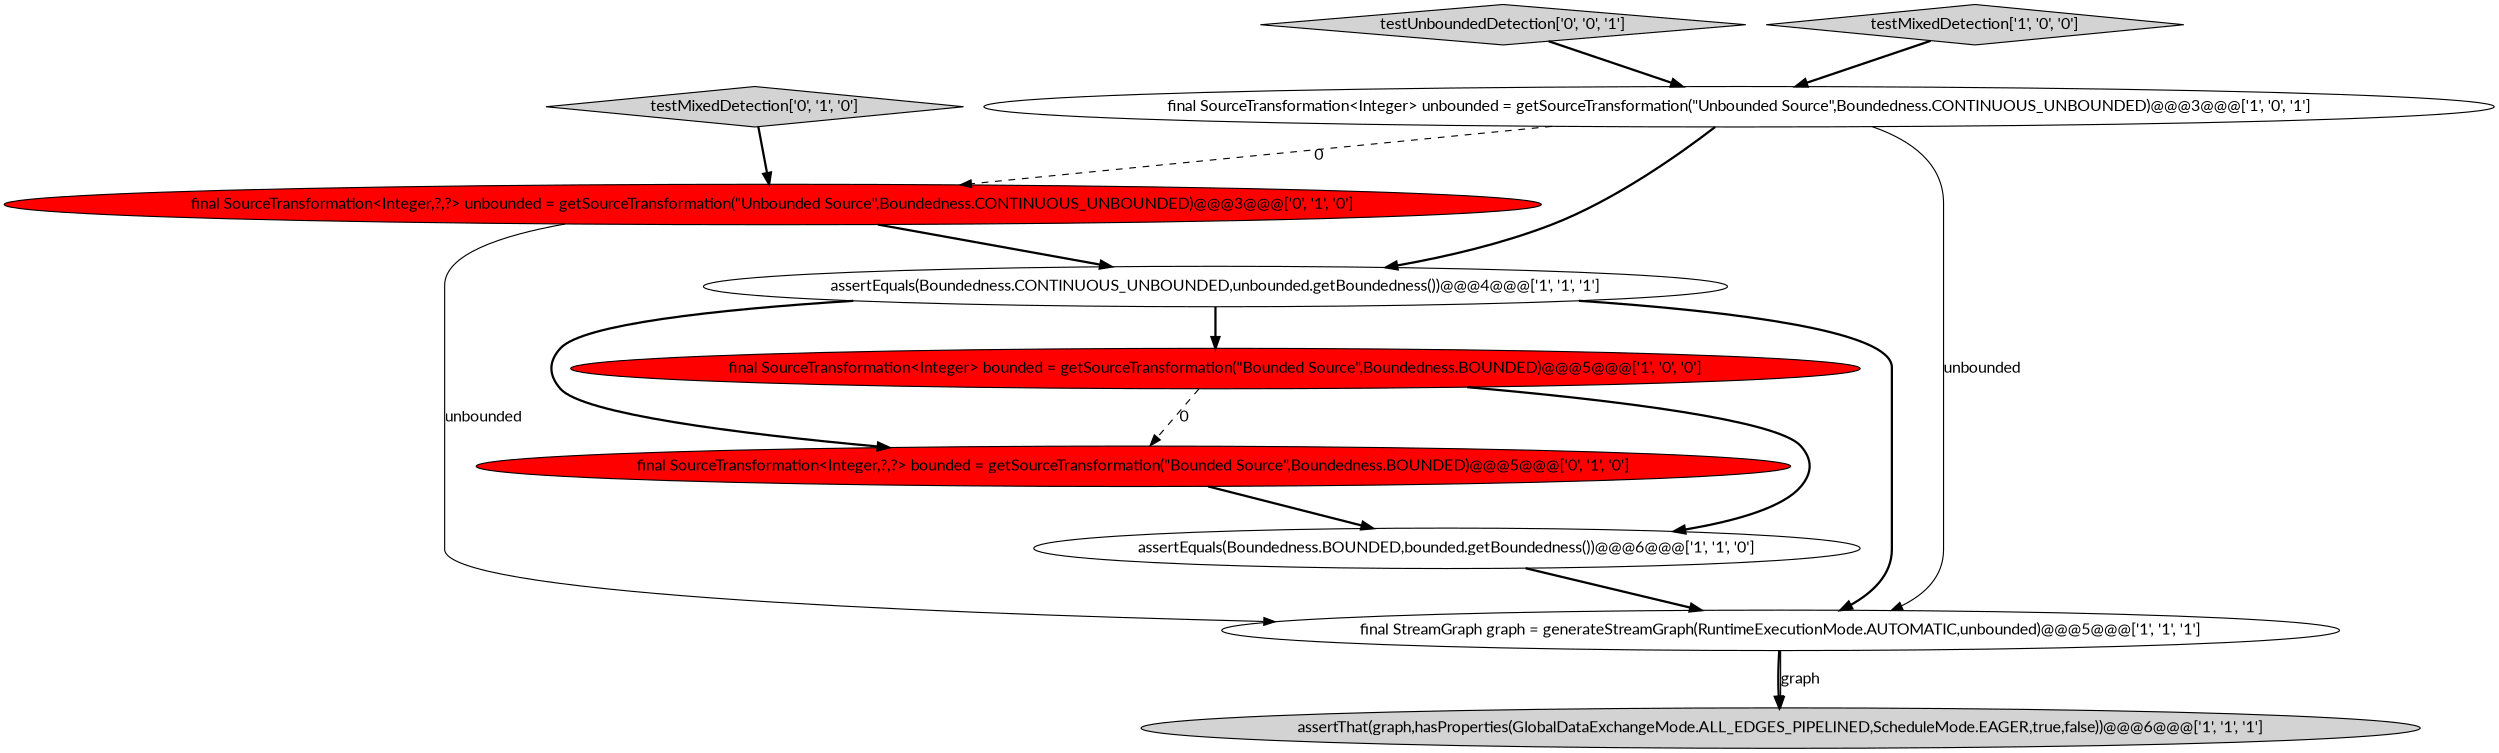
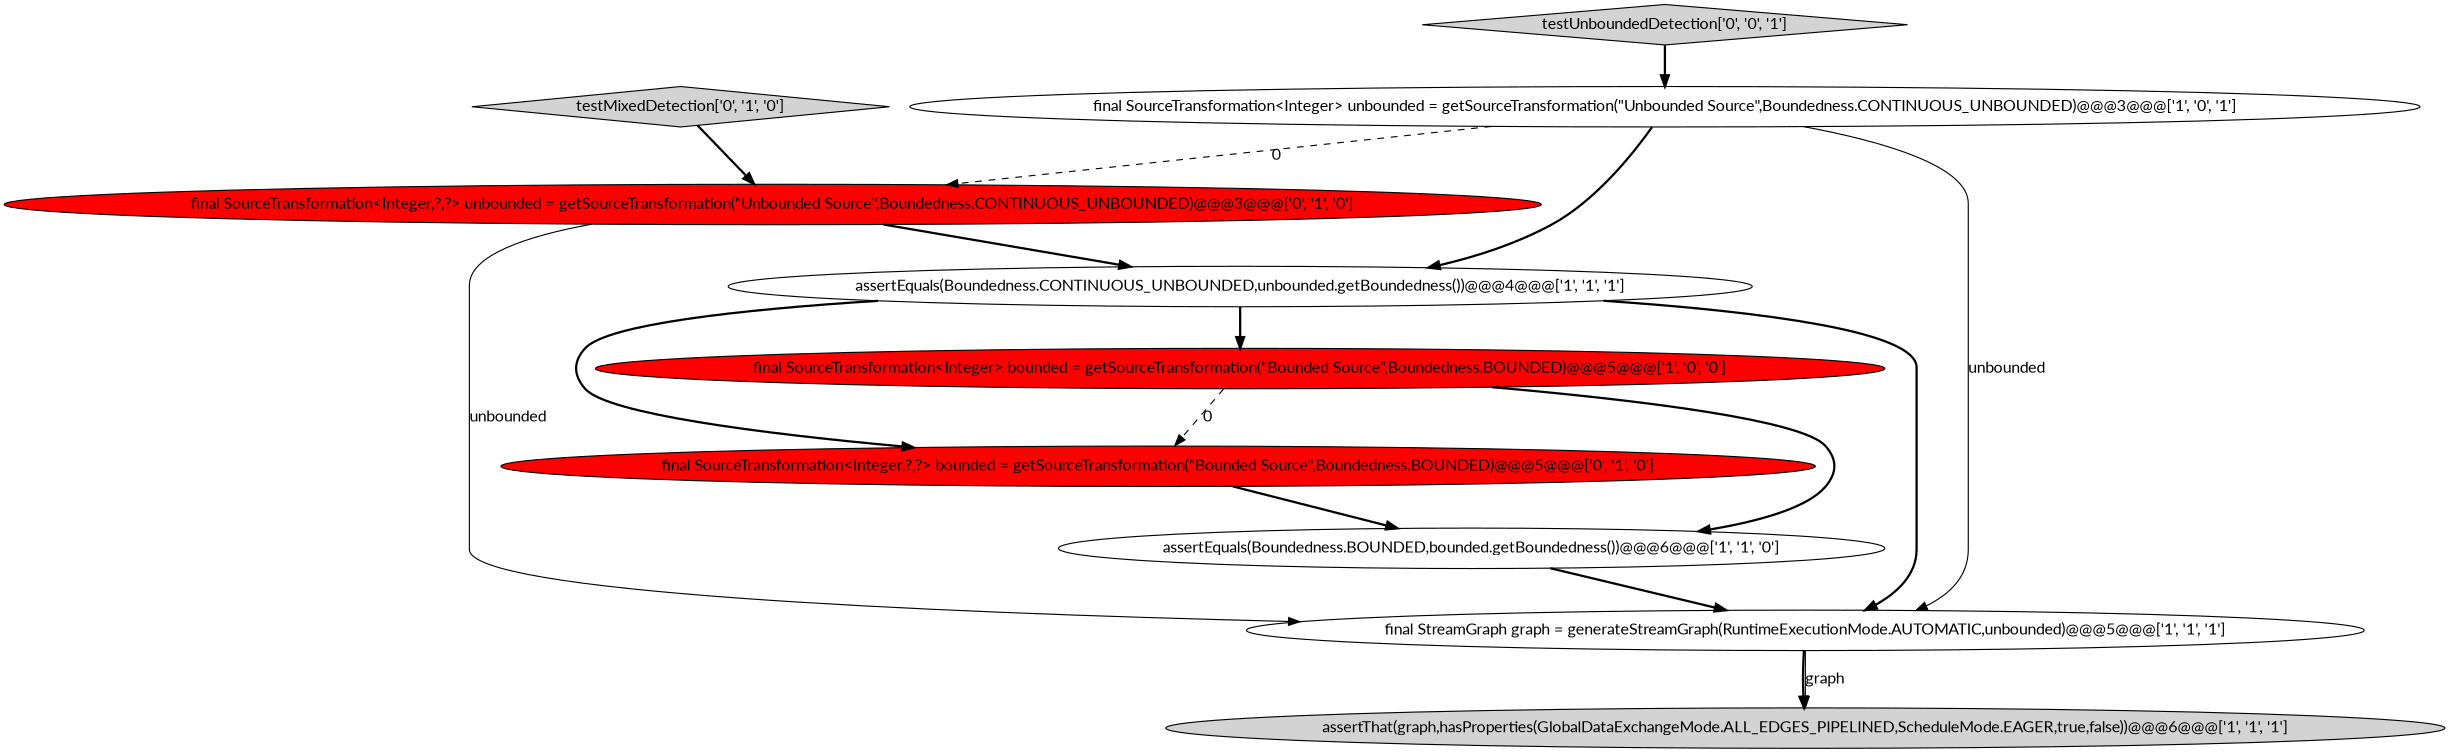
node "testMixedDetection['1', '0', '0']": removed
